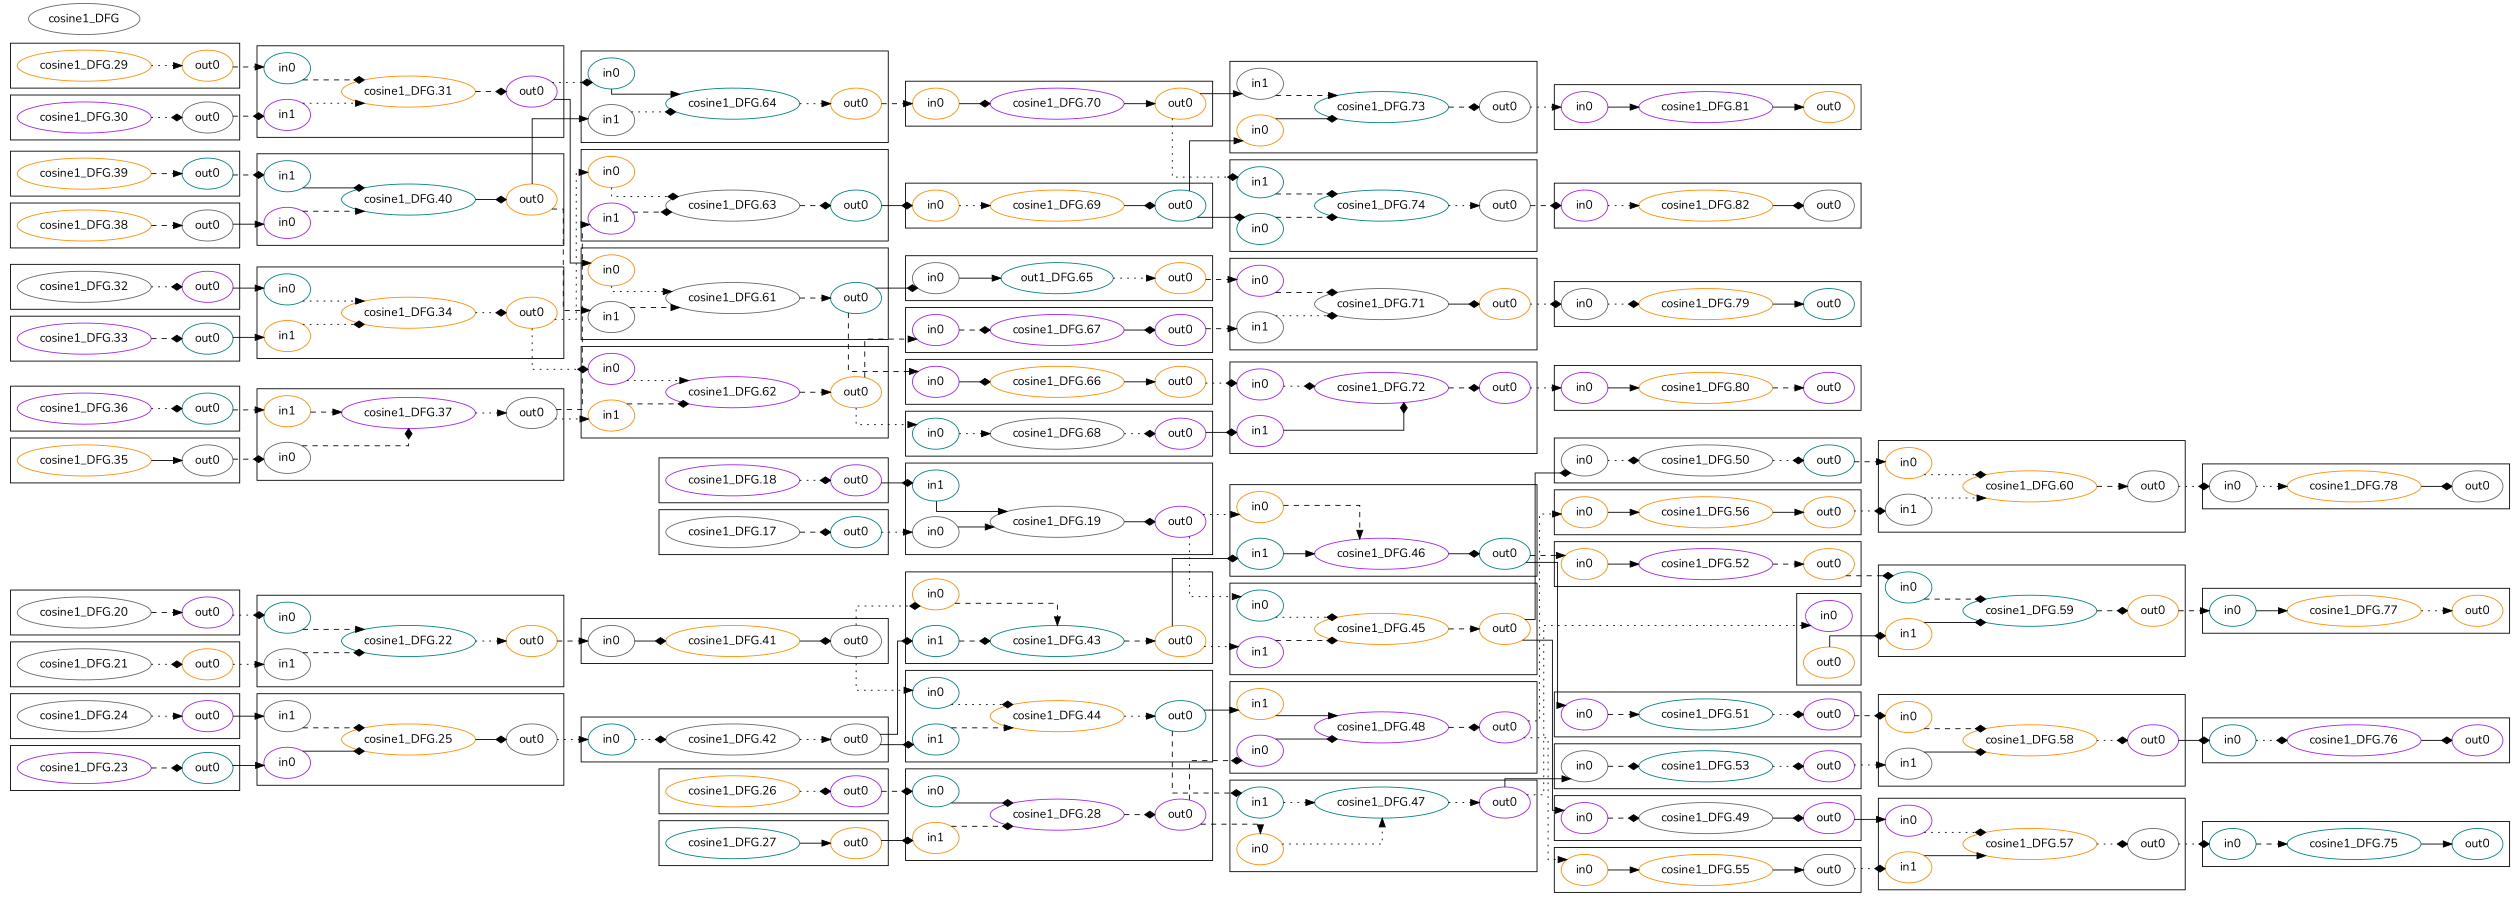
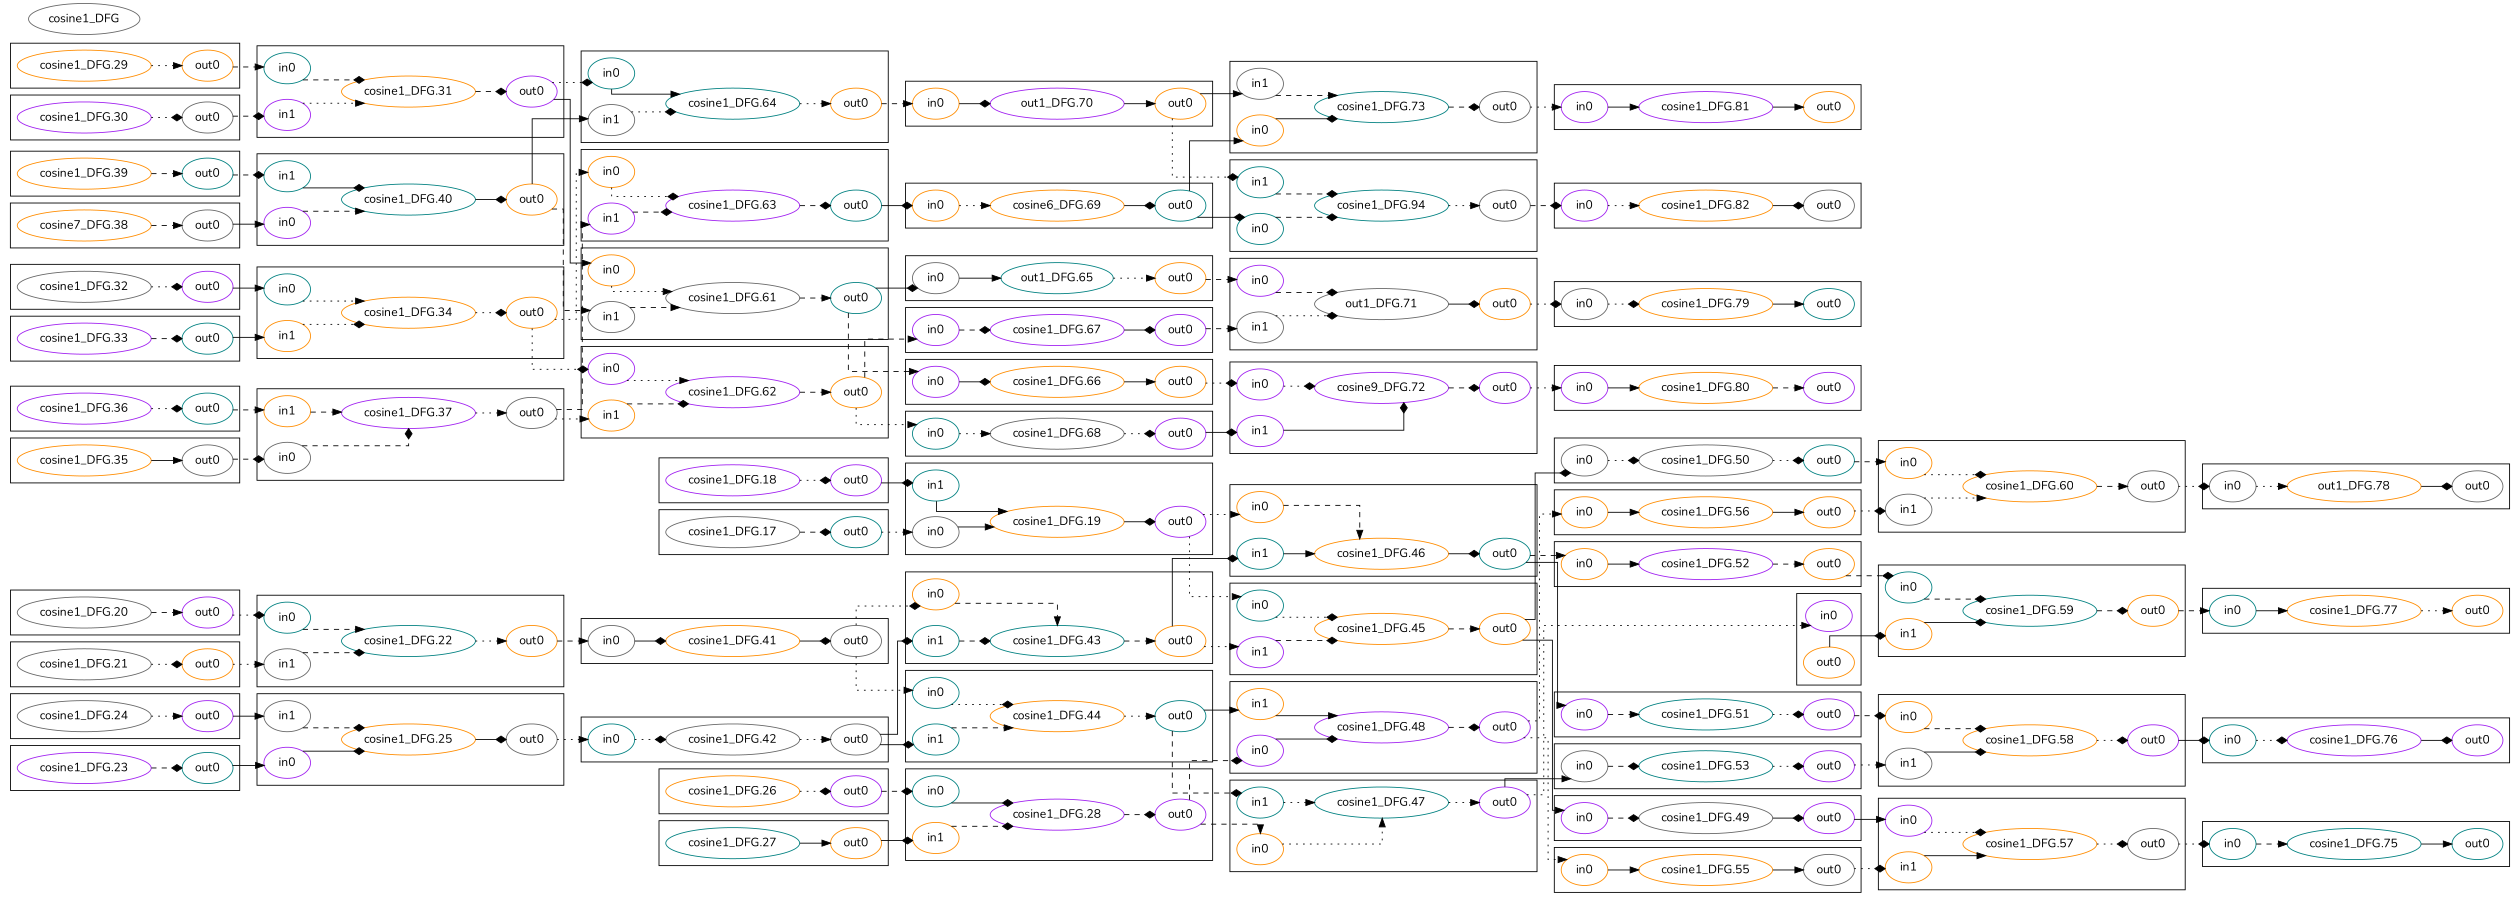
node "cosine1_DFG.70": label "cosine1_DFG.70" -> "out1_DFG.70"
node "cosine1_DFG.63": color gray40 -> purple
node "cosine1_DFG.69": label "cosine1_DFG.69" -> "cosine6_DFG.69"
node "cosine1_DFG.74": label "cosine1_DFG.74" -> "cosine1_DFG.94"
node "cosine1_DFG.38": label "cosine1_DFG.38" -> "cosine7_DFG.38"
node "cosine1_DFG.71": label "cosine1_DFG.71" -> "out1_DFG.71"
node "cosine1_DFG.72": label "cosine1_DFG.72" -> "cosine9_DFG.72"
node "cosine1_DFG.78": label "cosine1_DFG.78" -> "out1_DFG.78"
node "cosine1_DFG.19": color gray40 -> darkorange
node "cosine1_DFG.46": color purple -> darkorange
